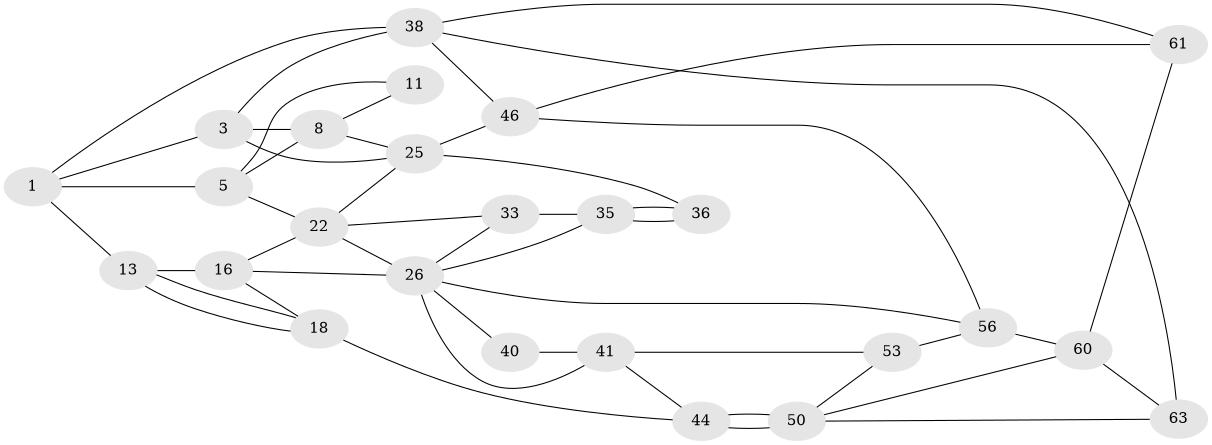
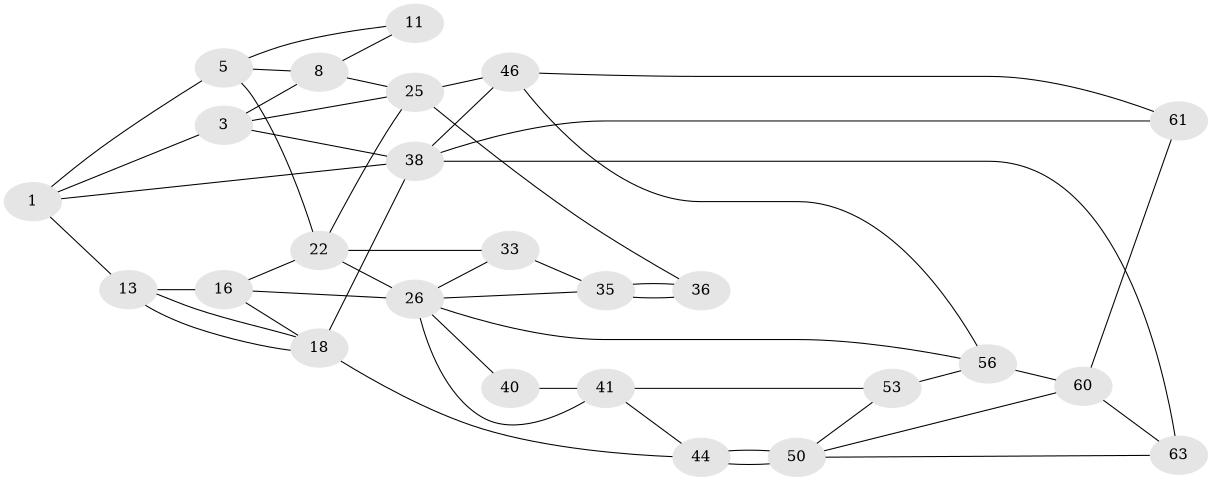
edge "38" -- "18": added
